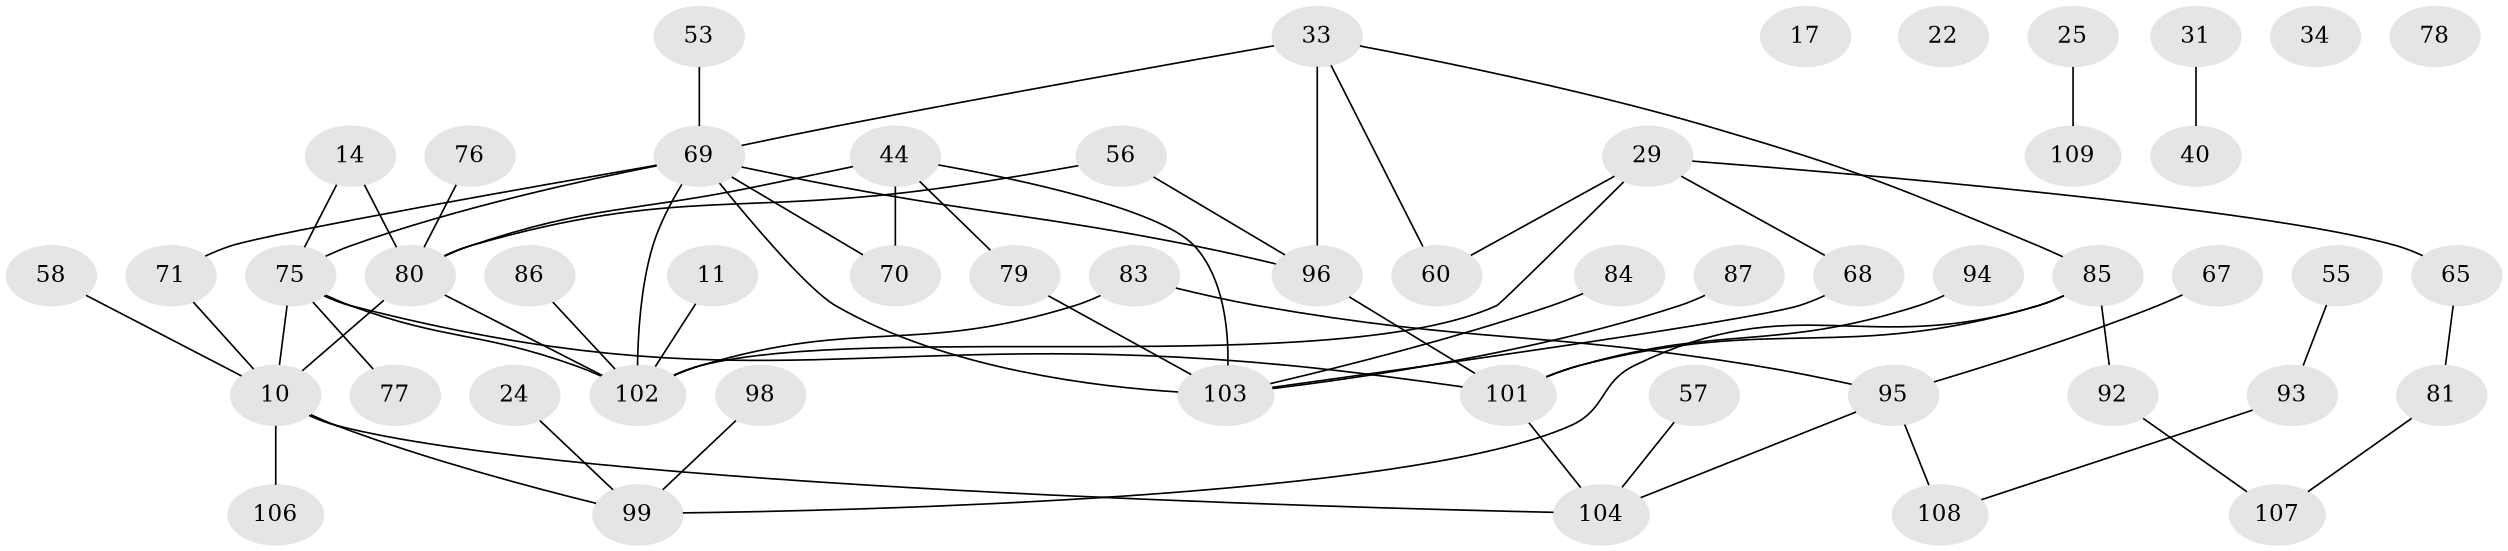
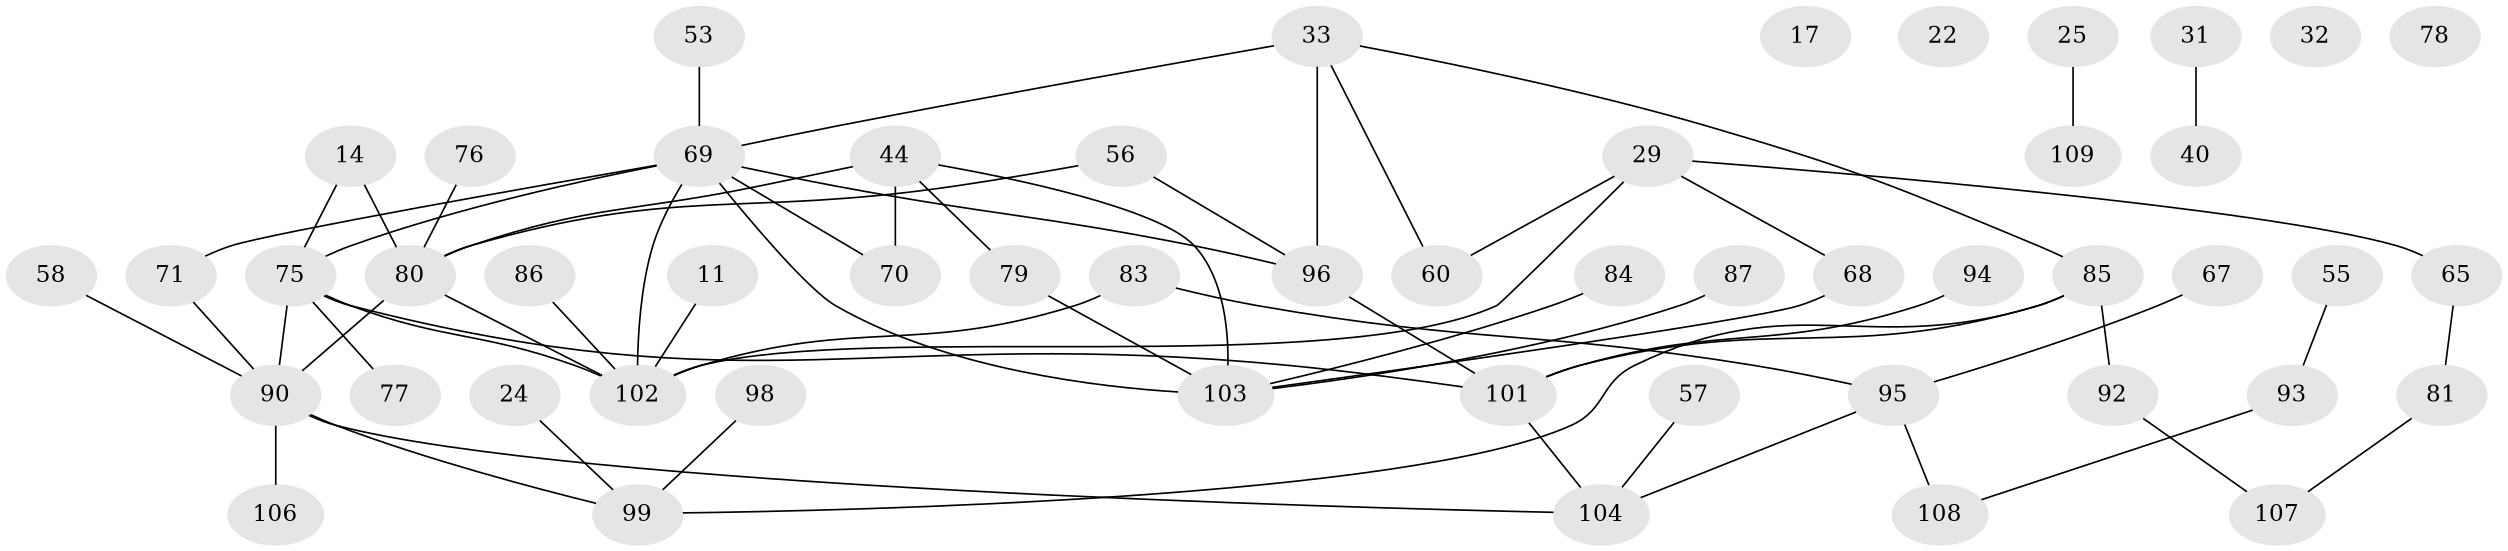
node "34": label "34" -> "32"
node "10": label "10" -> "90"
